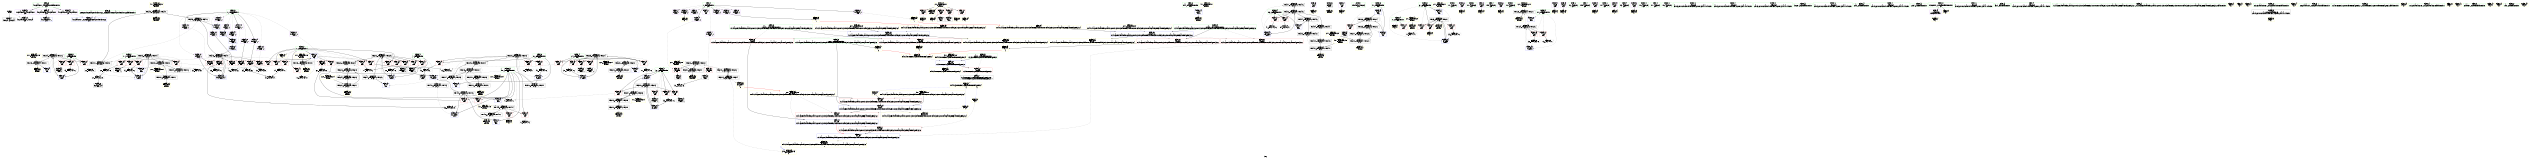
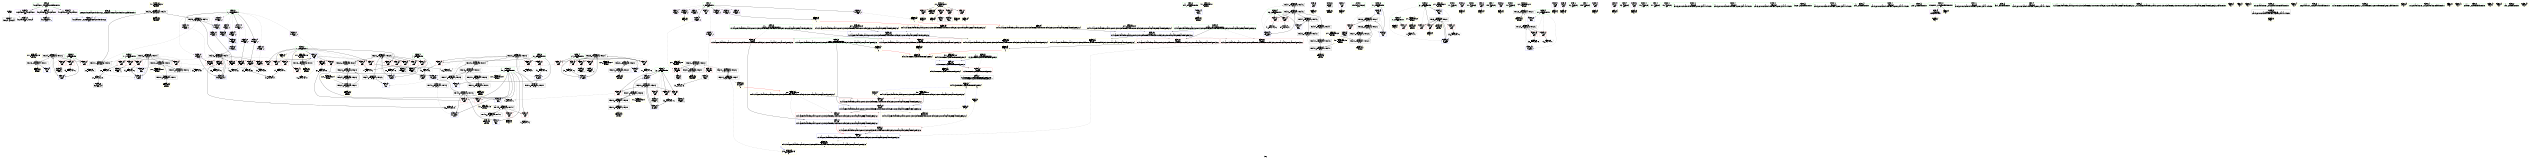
node "NodeID: 8": removed
